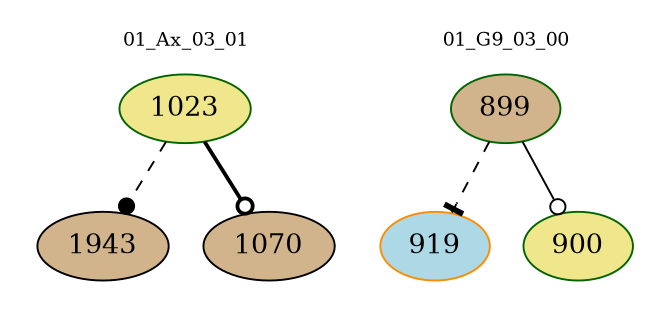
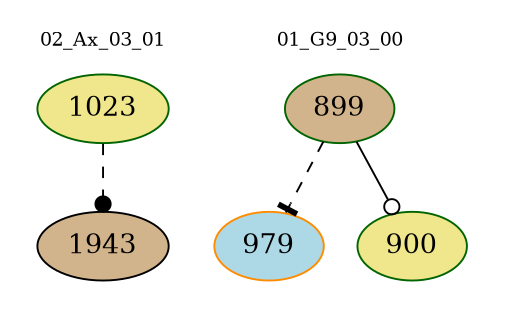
cluster "01_Ax_03_01": label "01_Ax_03_01" -> "02_Ax_03_01"
node "1070": removed
node "919": label "919" -> "979"
